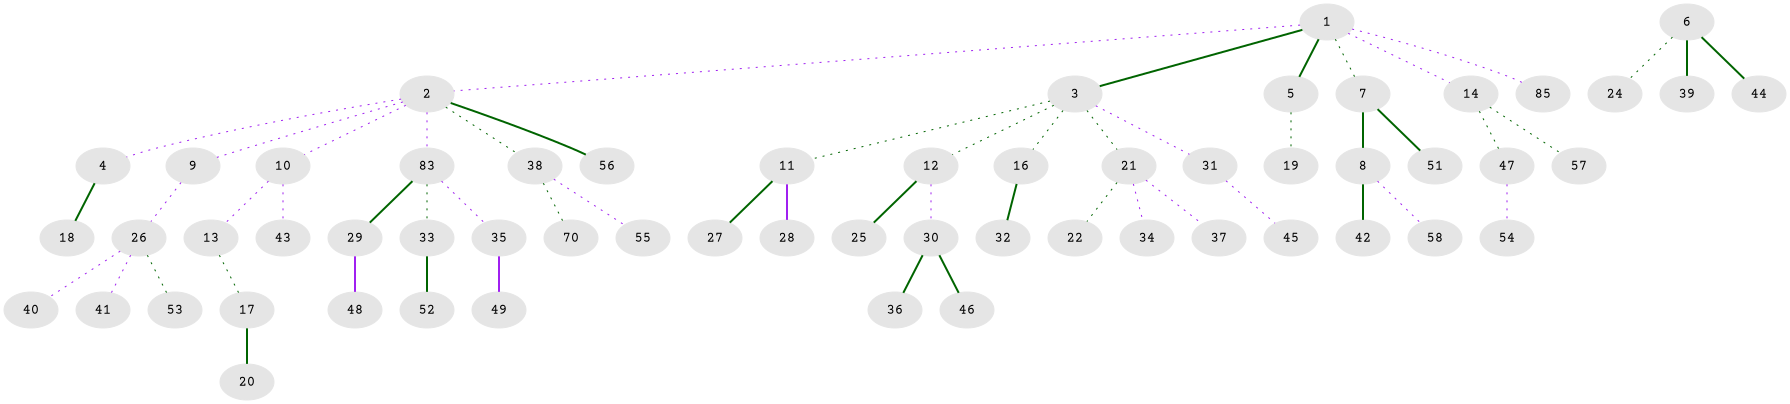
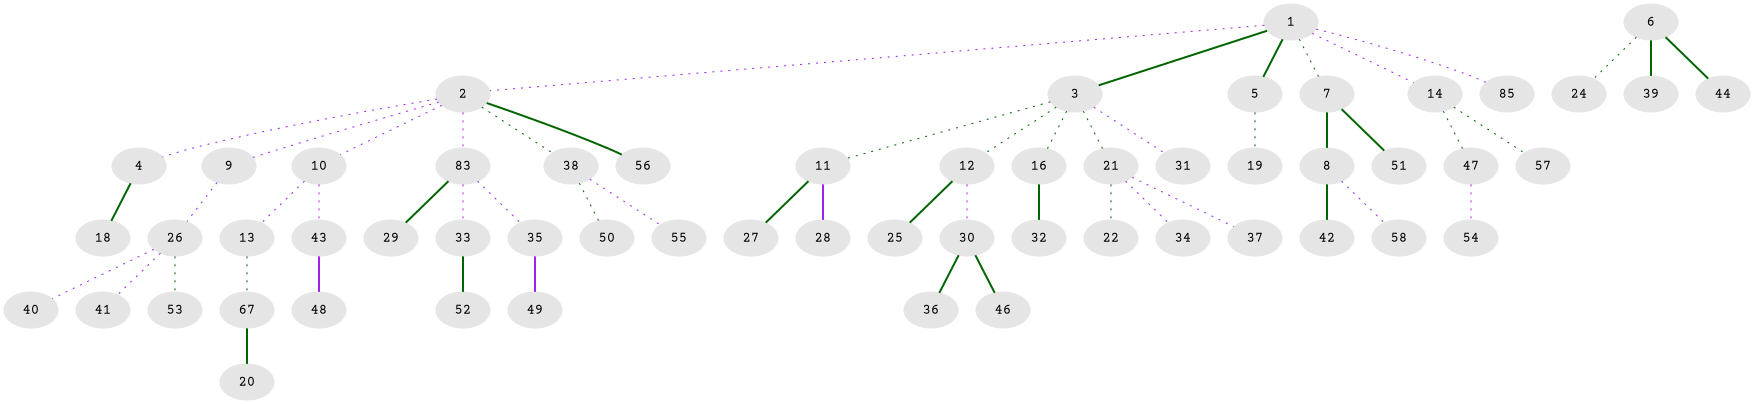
edge "83" -- "33": color darkgreen -> purple
node "70": label "70" -> "50"
node "45": removed
edge "29" -- "48": now "43" -- "48"
node "17": label "17" -> "67"
